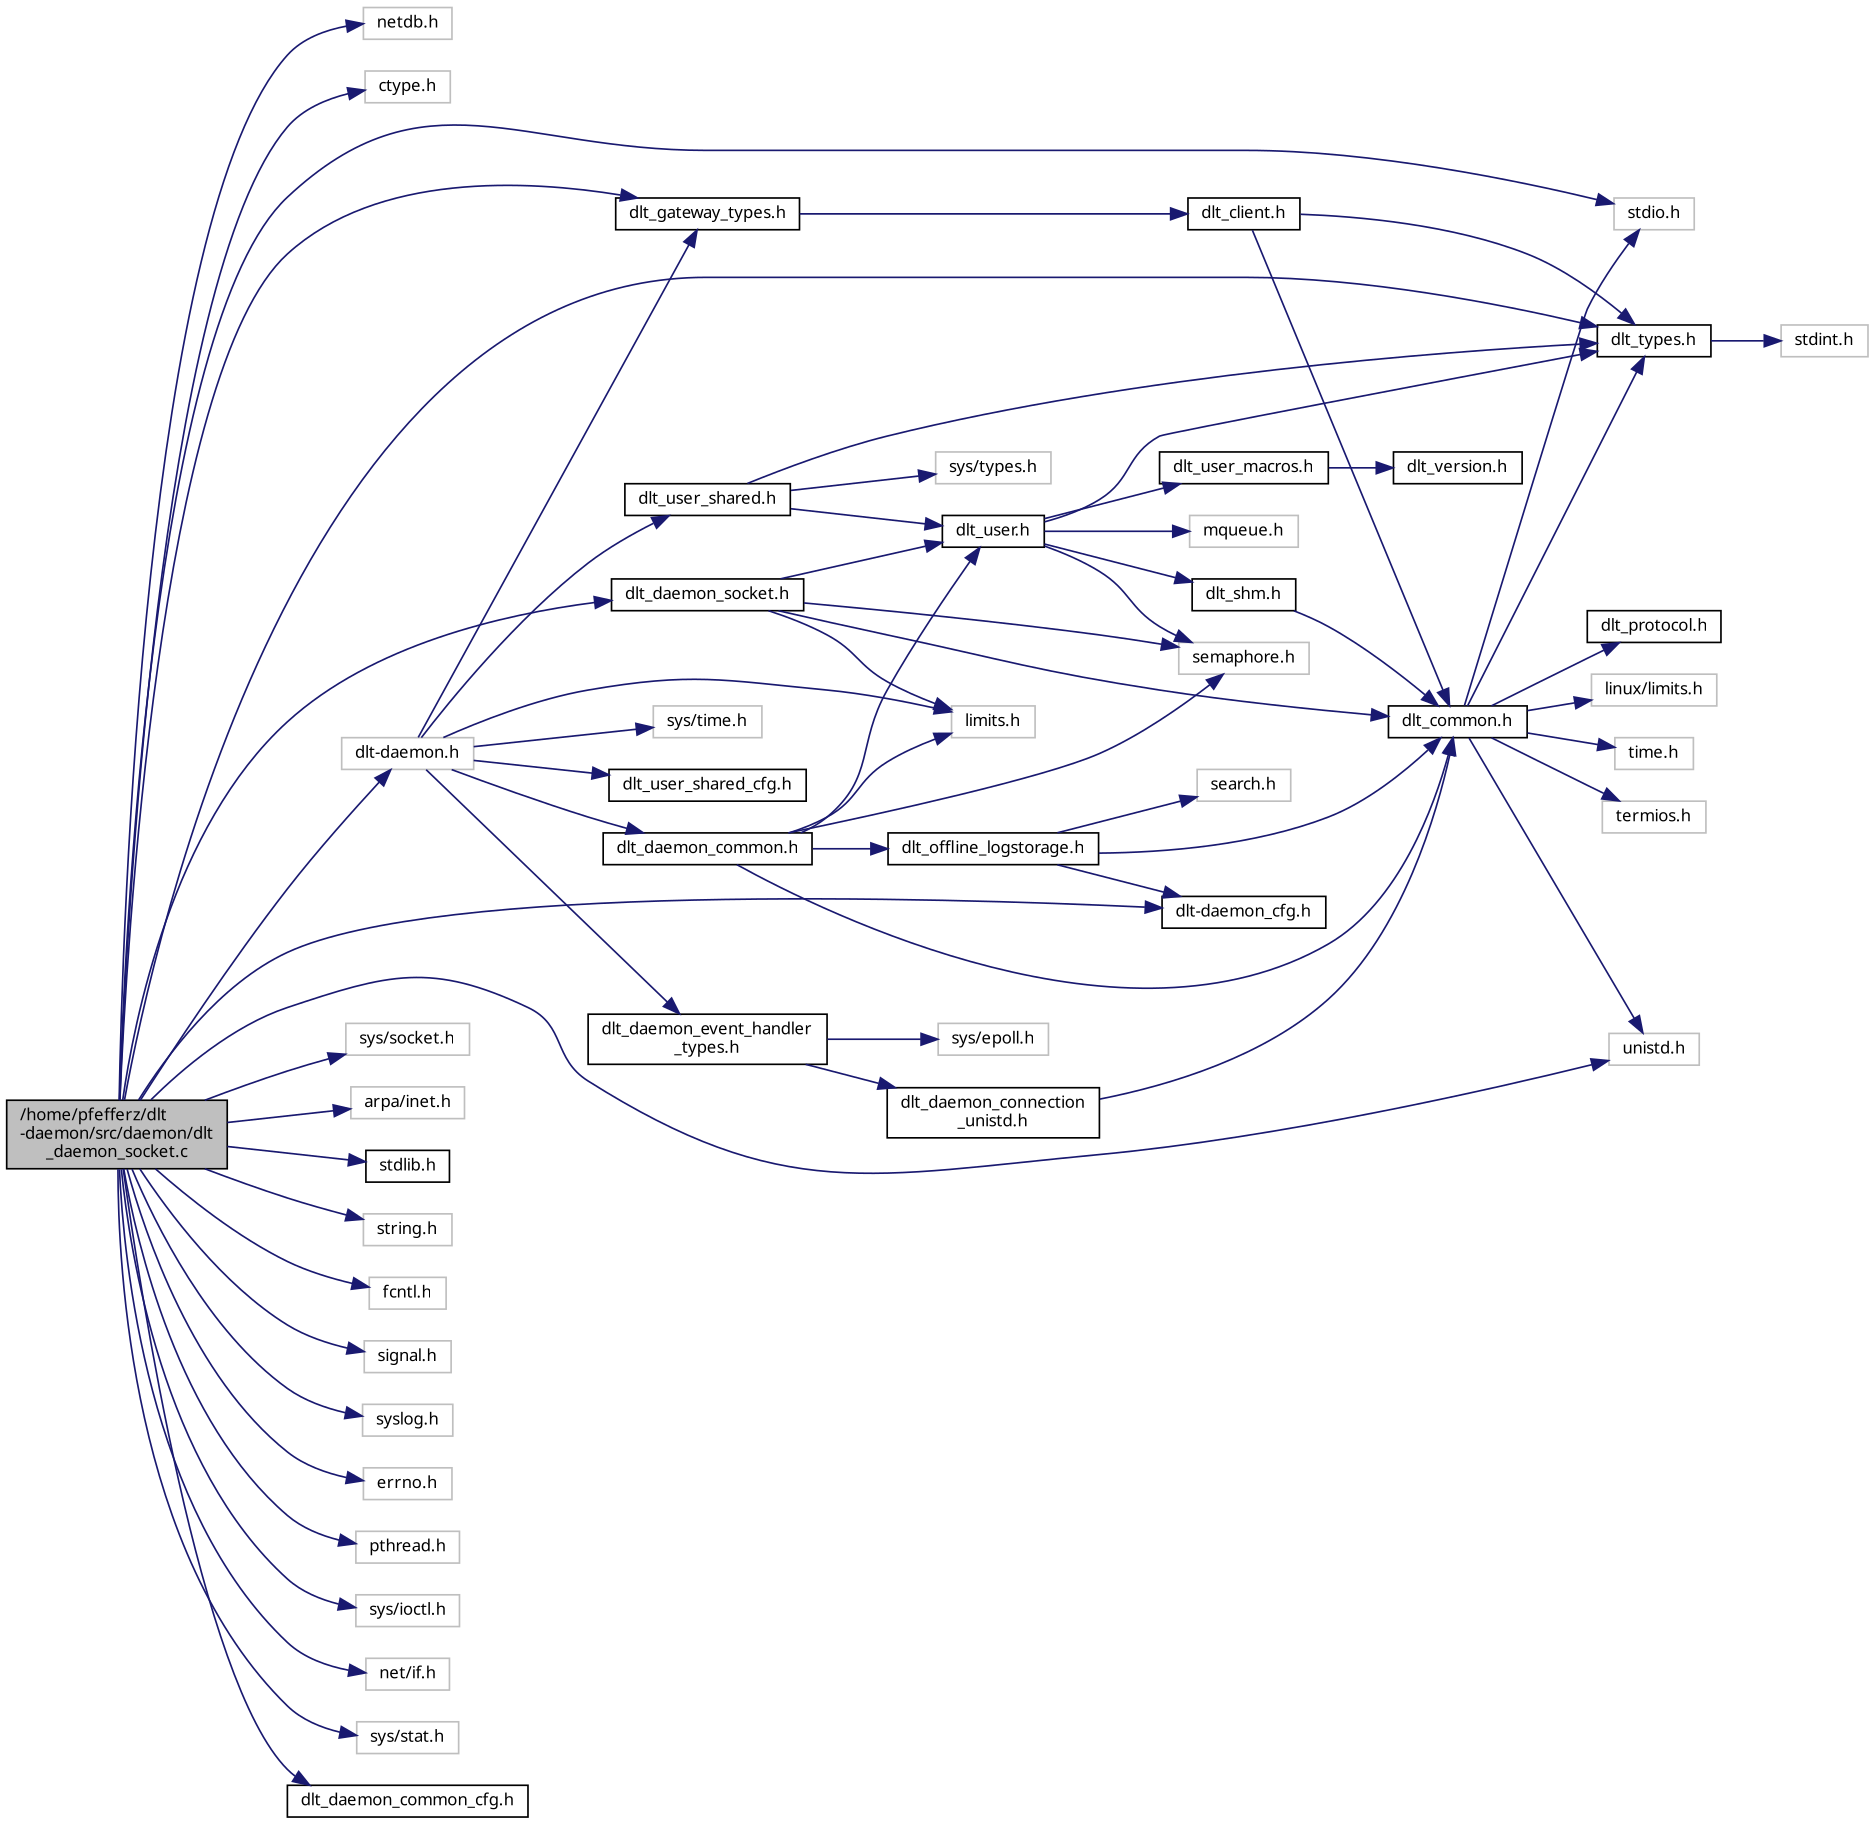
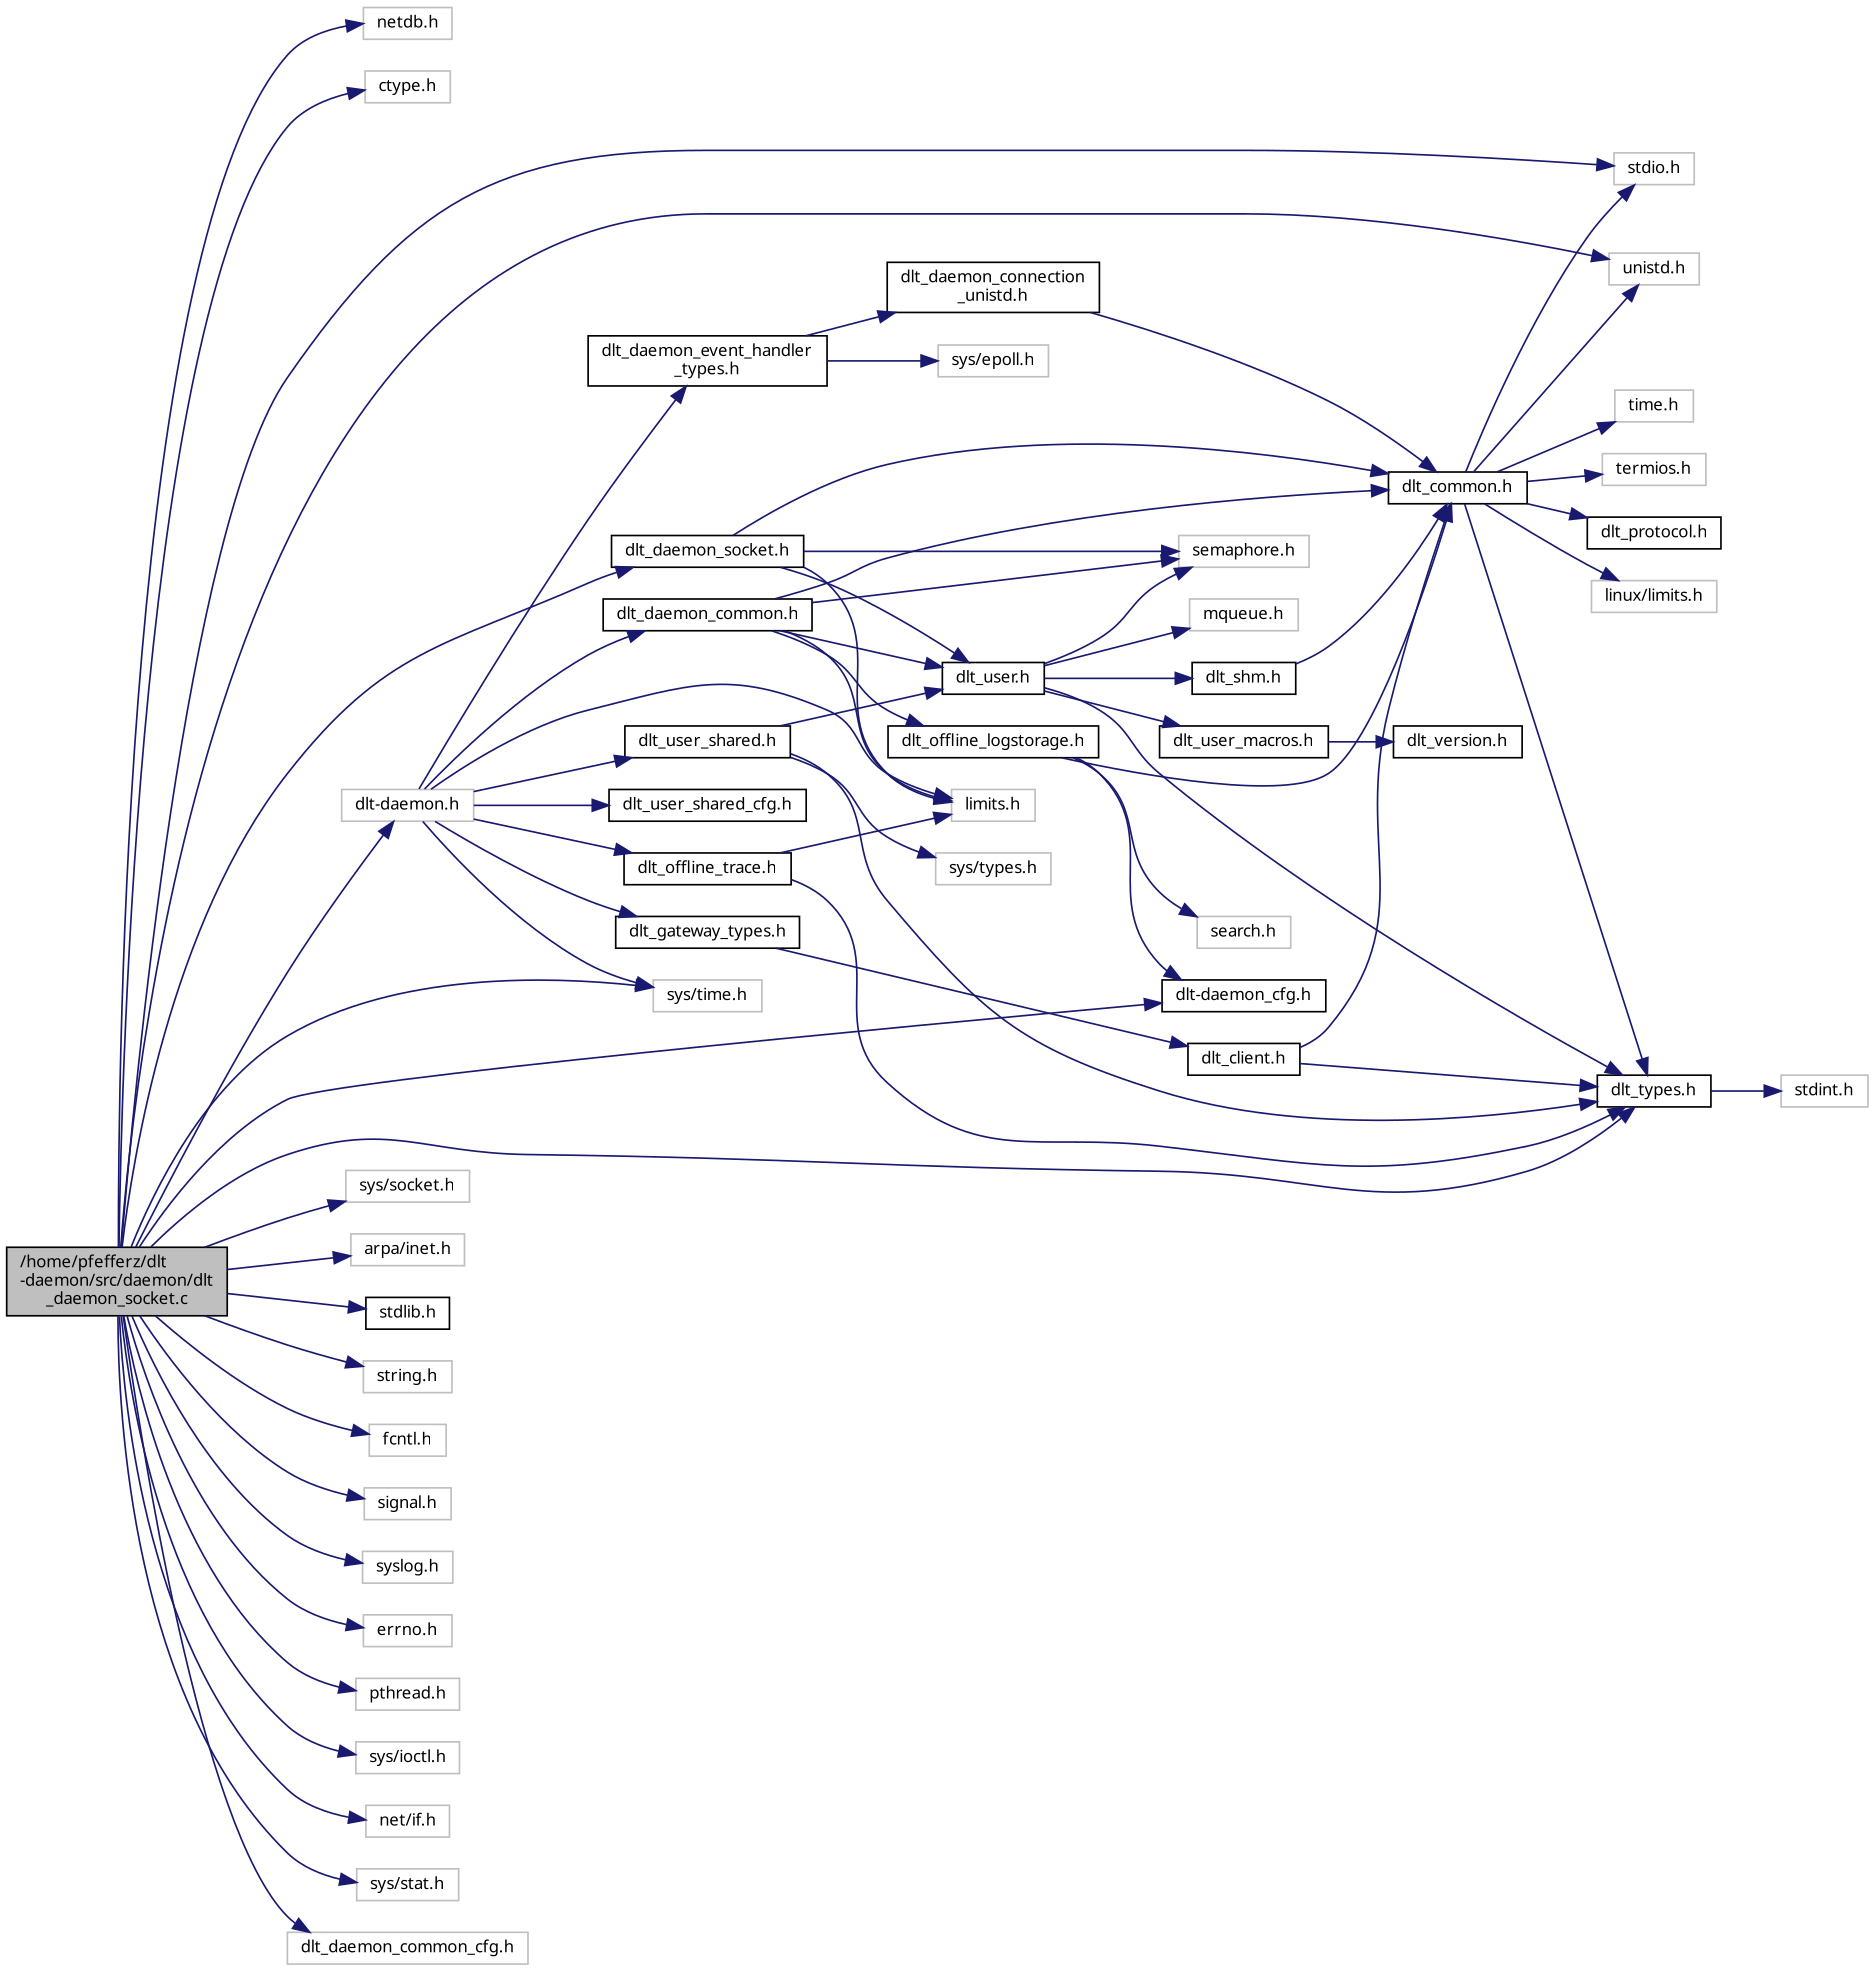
edge "/home/pfefferz/dlt -daemon/src/daemon/dlt _daemon_socket.c" -> "dlt_gateway_types.h": now "/home/pfefferz/dlt -daemon/src/daemon/dlt _daemon_socket.c" -> "sys/time.h"
node "dlt_offline_trace.h": added
node "dlt_daemon_common_cfg.h": color black -> grey75
